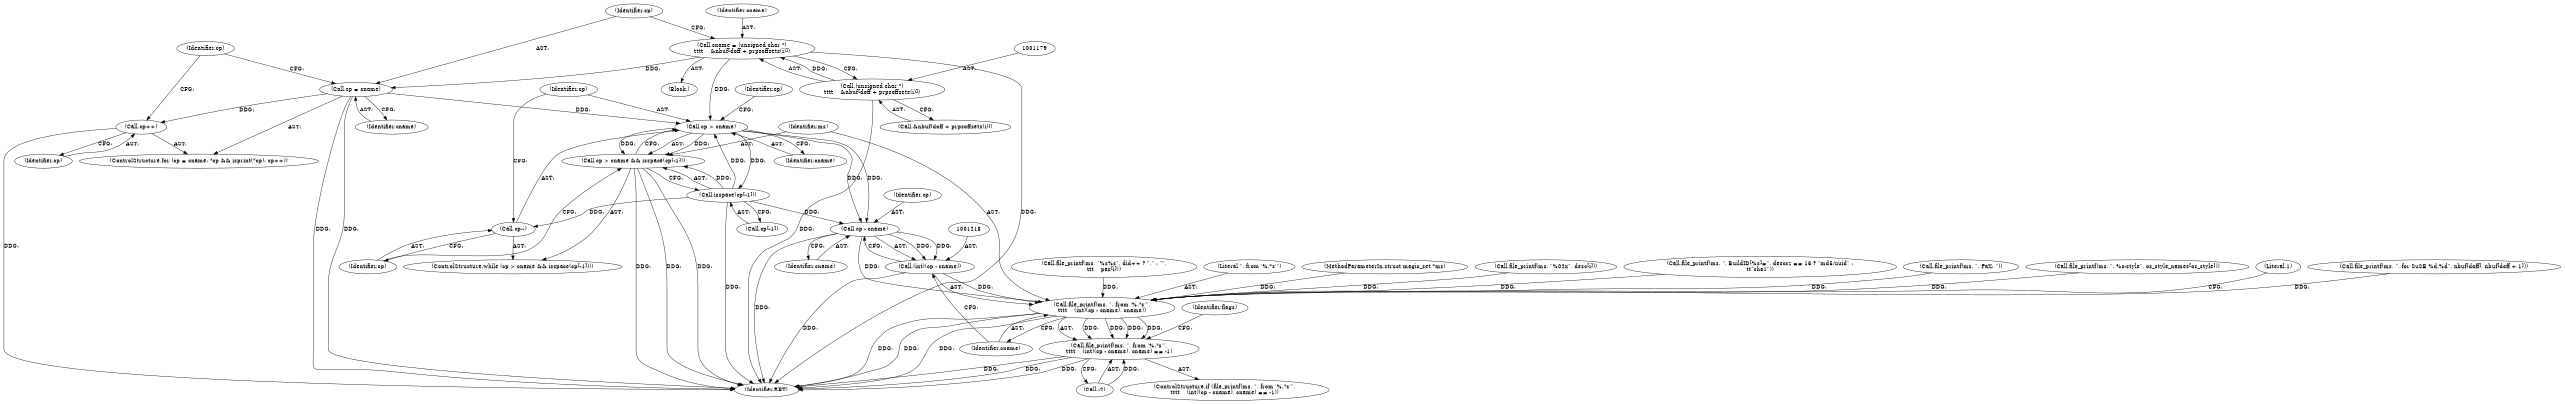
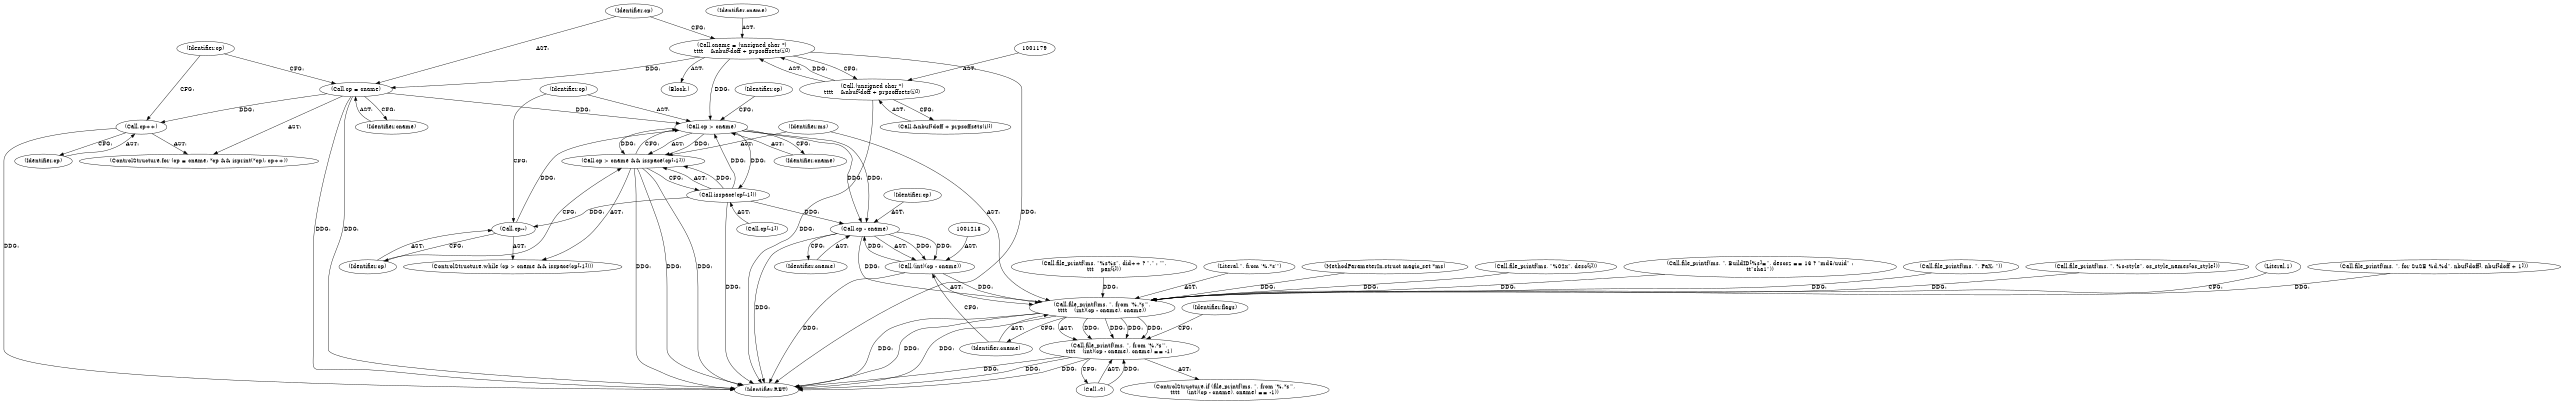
edge "(Call,cp--)" -> "(Call,cp > cname)": label "AST: " -> "DDG: "
edge "(Call,isspace(cp[-1]))" -> "(Call,cp[-1])": removed, label "CFG:"
edge "(Call,(int)(cp - cname))" -> "(Call,cp - cname)": label "CFG: " -> "DDG: "
